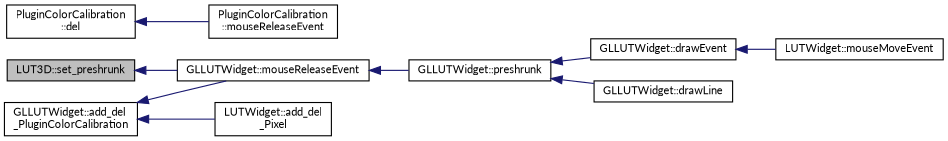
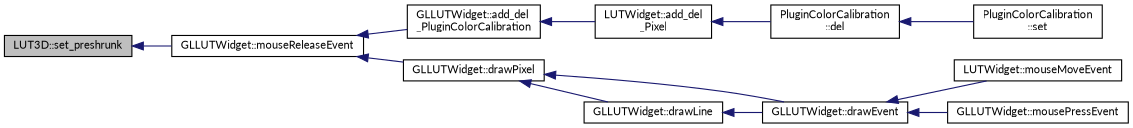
node "PluginColorCalibration ::mouseReleaseEvent": label "PluginColorCalibration ::mouseReleaseEvent" -> "PluginColorCalibration ::set"
edge "PluginColorCalibration ::del" -> "LUTWidget::add_del _Pixel": added
node "GLLUTWidget::preshrunk": label "GLLUTWidget::preshrunk" -> "GLLUTWidget::drawPixel"
edge "GLLUTWidget::mouseReleaseEvent" -> "GLLUTWidget::add_del _PluginColorCalibration": reversed
edge "GLLUTWidget::drawEvent" -> "GLLUTWidget::drawLine": added
node "GLLUTWidget::mousePressEvent": added
